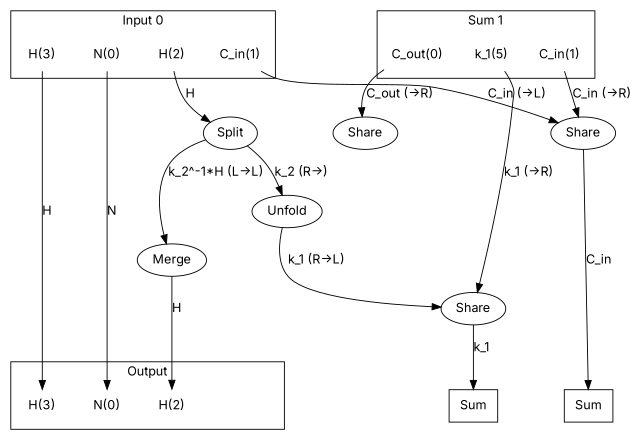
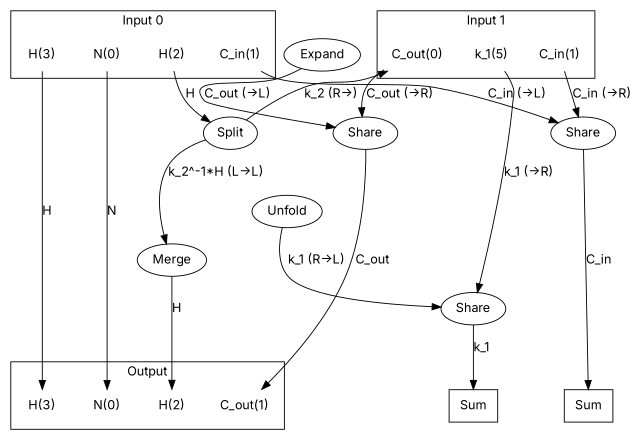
cluster "Sum 1": label "Sum 1" -> "Input 1"
node "Expand": added
edge "Split" -> "Unfold": now "Split" -> "C_out(0)"
node "C_out(1)": added
